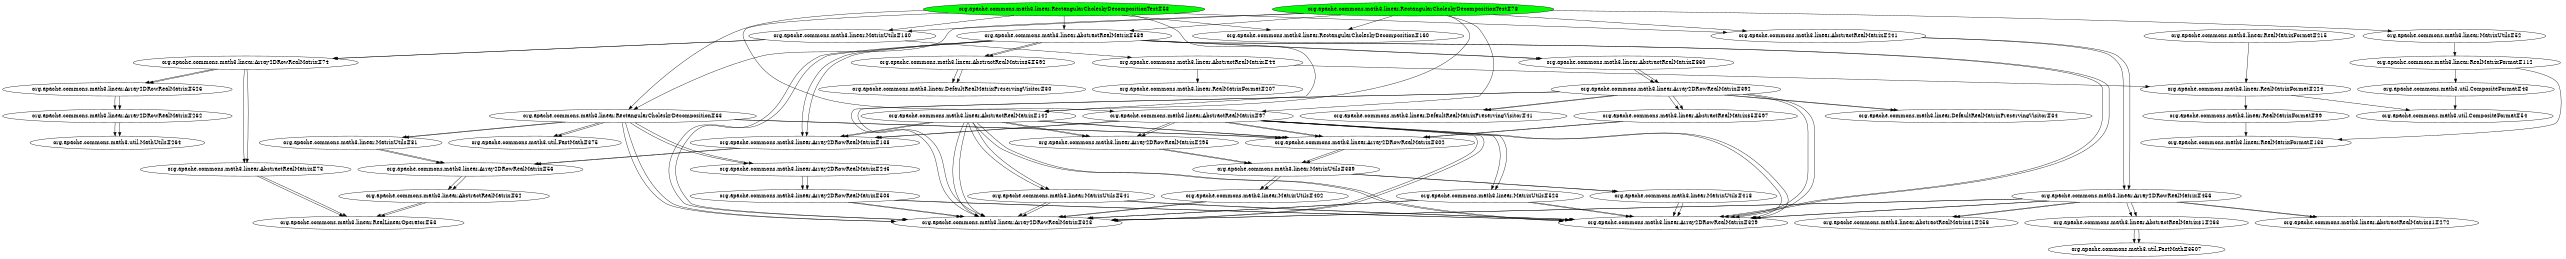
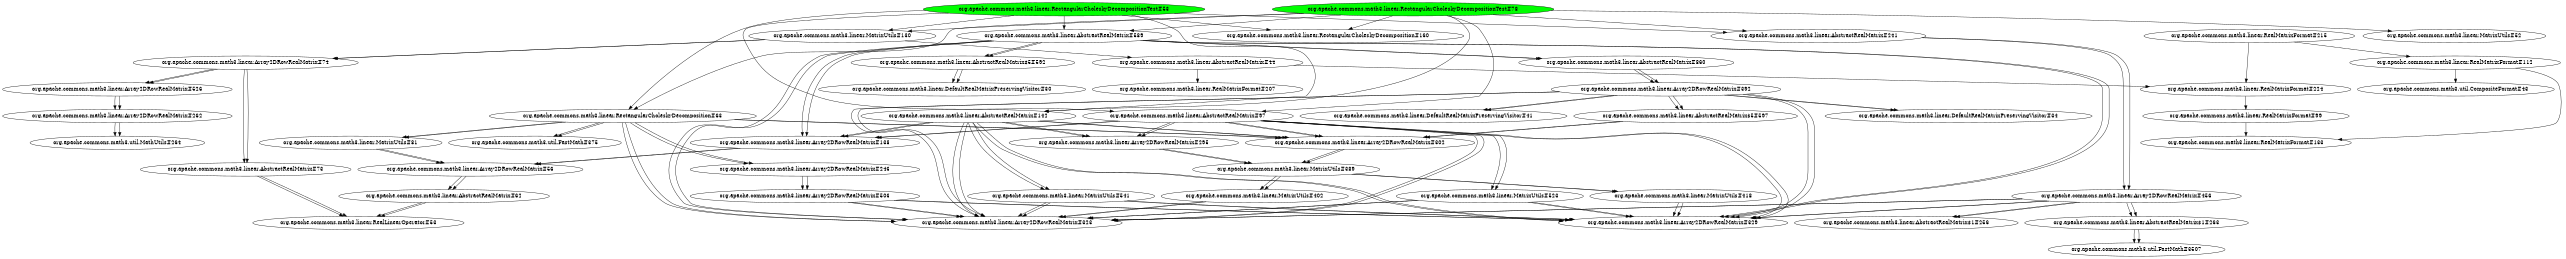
edge "org.apache.commons.math3.linear.MatrixUtils#52" -> "org.apache.commons.math3.linear.RealMatrixFormat#112": now "org.apache.commons.math3.linear.RealMatrixFormat#215" -> "org.apache.commons.math3.linear.RealMatrixFormat#112"
node "org.apache.commons.math3.util.CompositeFormat#54": removed
node "org.apache.commons.math3.linear.AbstractRealMatrix$1#272": removed
